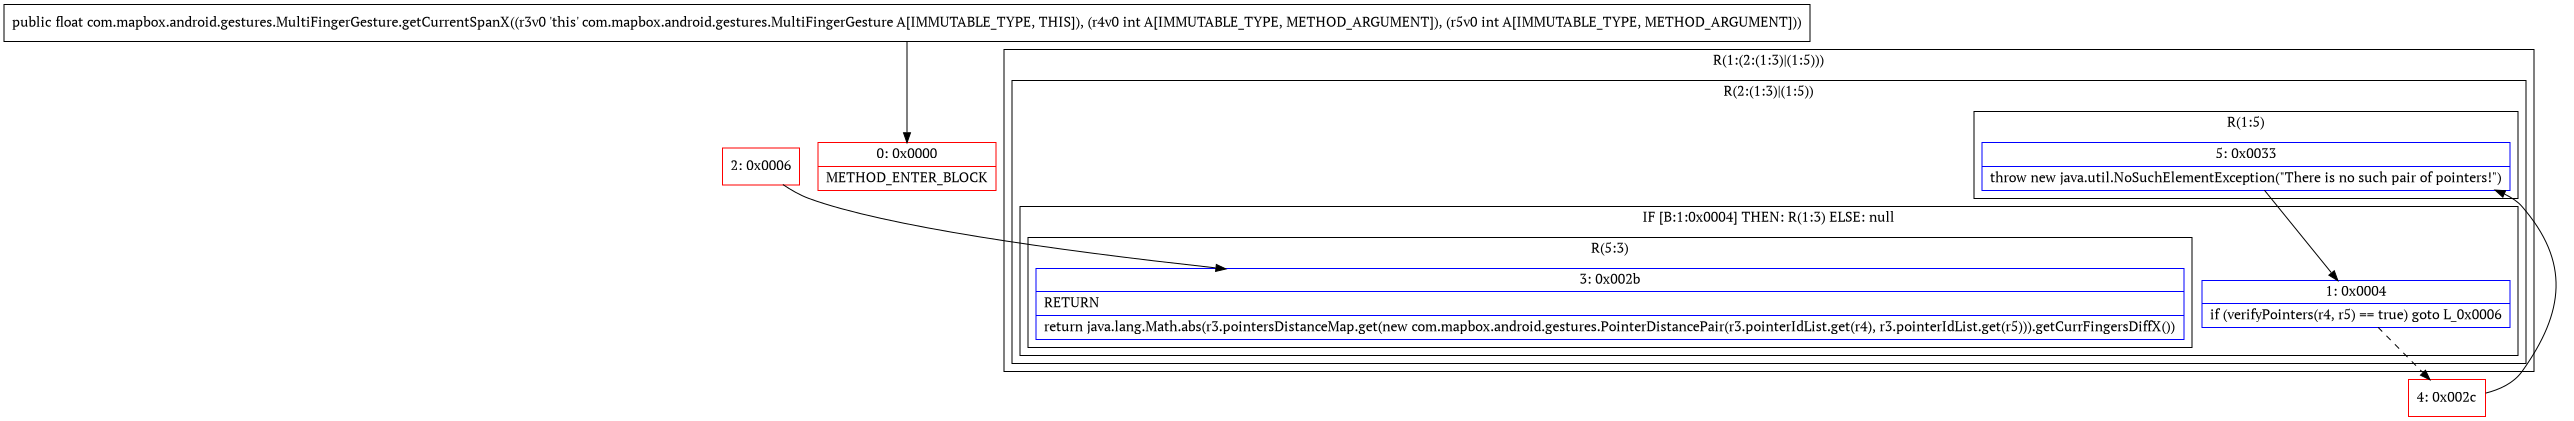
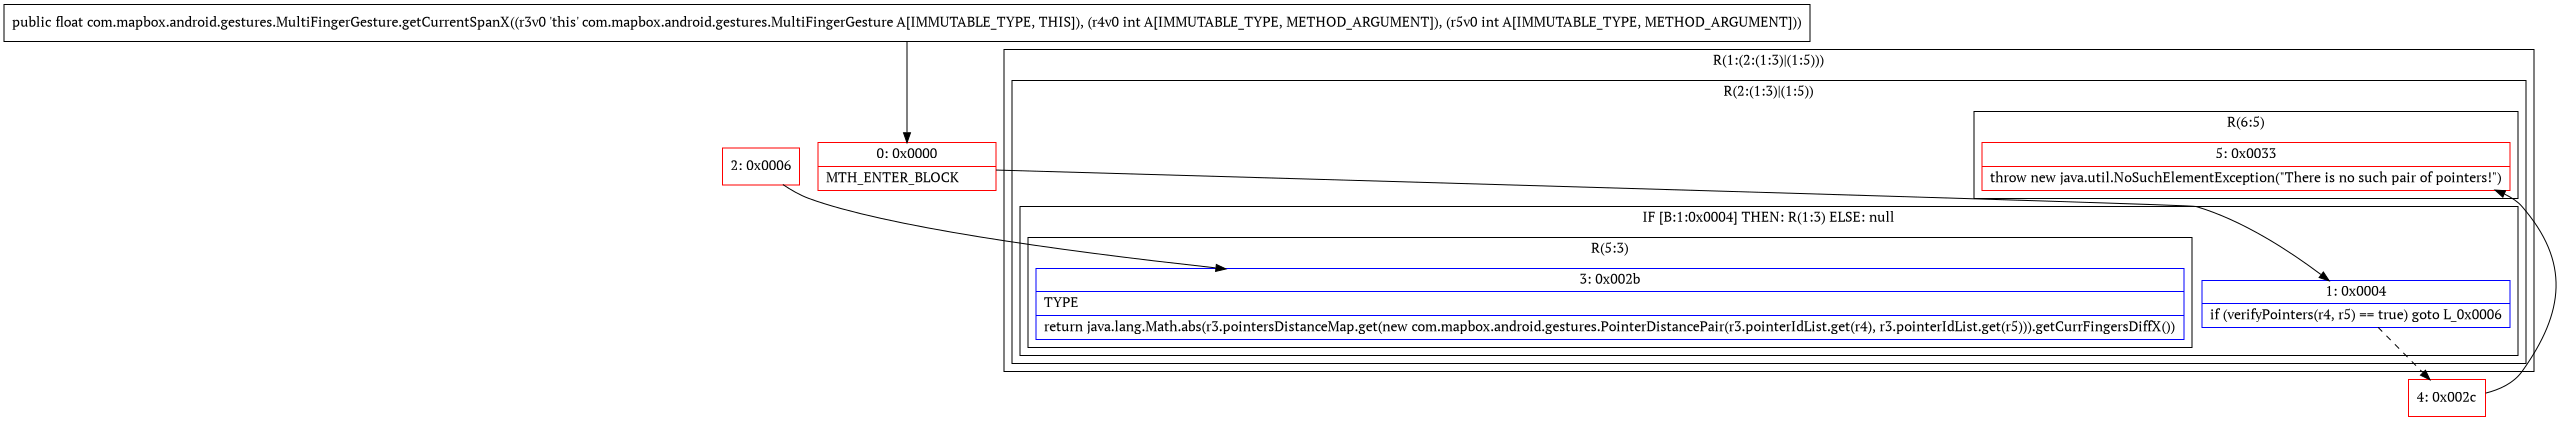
cluster "R(1:5)": label "R(1:5)" -> "R(6:5)"
node "5: 0x0033": color blue -> red
node "0: 0x0000": text "METHOD_ENTER_BLOCK" -> "MTH_ENTER_BLOCK"
edge "5: 0x0033" -> "1: 0x0004": now "0: 0x0000" -> "1: 0x0004"
node "3: 0x002b": text "RETURN" -> "TYPE"
